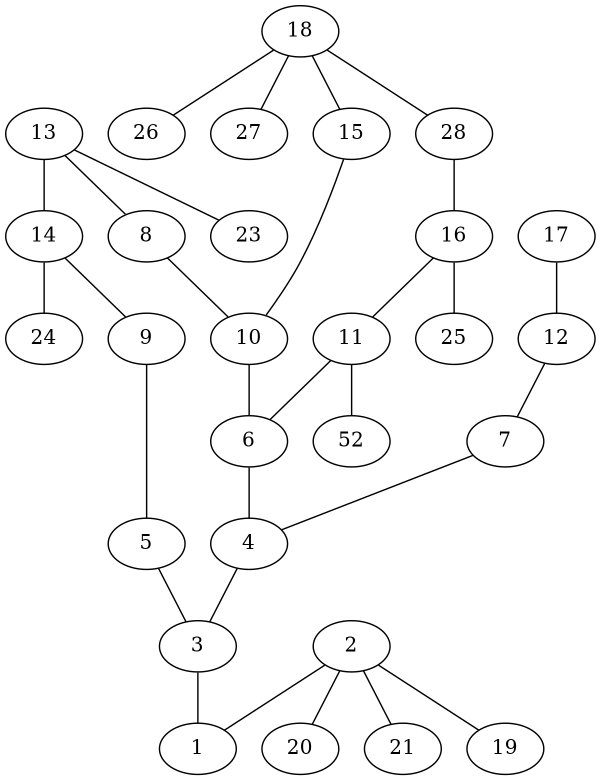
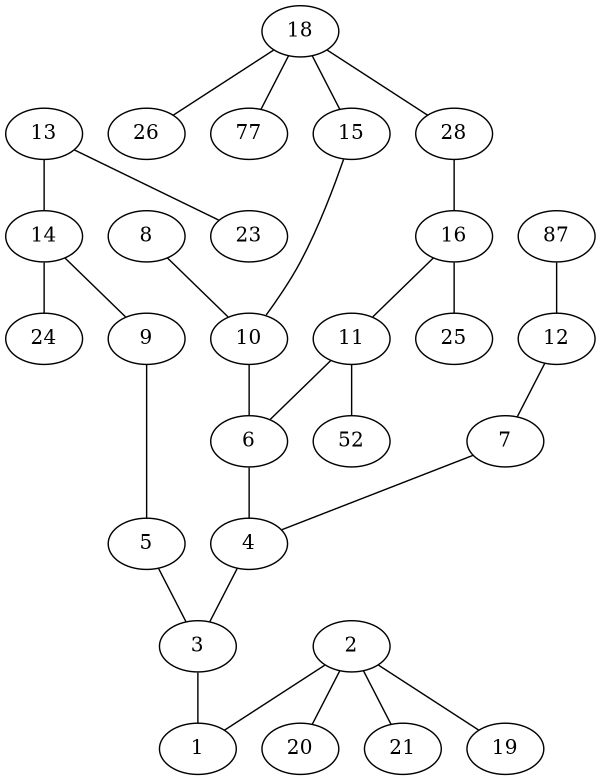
node "27": label "27" -> "77"
edge "13" -- "8": removed
node "17": label "17" -> "87"
